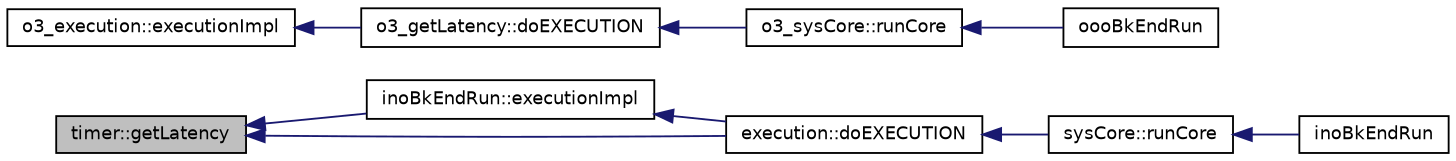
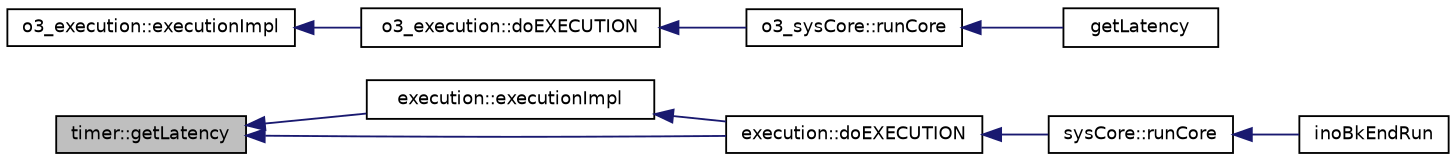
node "o3_getLatency::doEXECUTION": label "o3_getLatency::doEXECUTION" -> "o3_execution::doEXECUTION"
node "oooBkEndRun": label "oooBkEndRun" -> "getLatency"
node "inoBkEndRun::executionImpl": label "inoBkEndRun::executionImpl" -> "execution::executionImpl"
